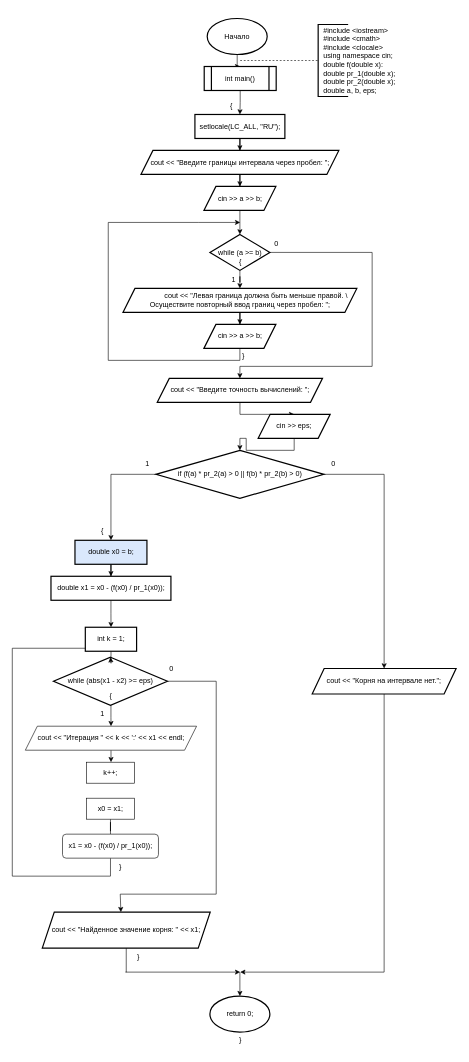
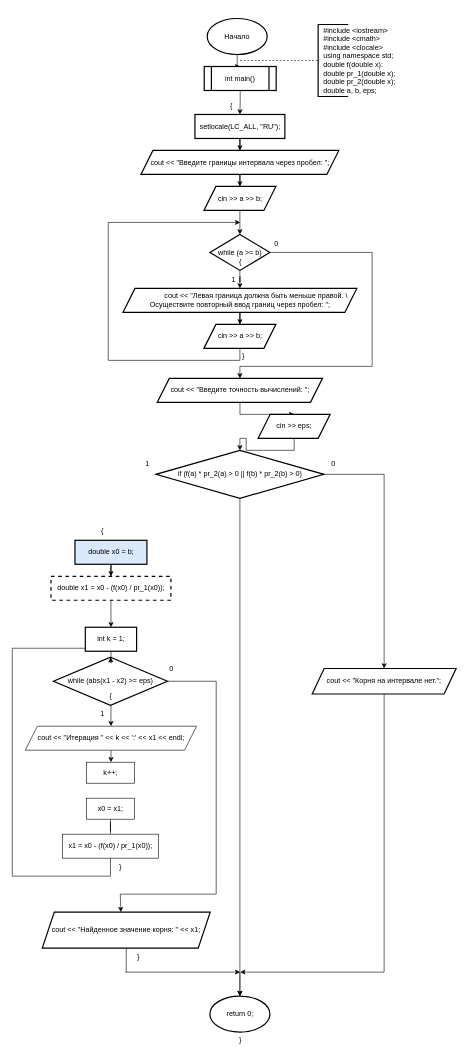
node "#include <iostream> #include <cmath> #include <clocale> using namespace cin; double f(double x): double pr_1(double x); double pr_2(double x); double a, b, eps;": label "#include <iostream> #include <cmath> #include <clocale> using namespace cin; double f(double x): double pr_1(double x); double pr_2(double x); double a, b, eps;" -> "#include <iostream> #include <cmath> #include <clocale> using namespace std; double f(double x): double pr_1(double x); double pr_2(double x); double a, b, eps;"
edge "if (f(a) * pr_2(a) > 0 || f(b) * pr_2(b) > 0)" -> "double x0 = b;": now "if (f(a) * pr_2(a) > 0 || f(b) * pr_2(b) > 0)" -> "return 0;"
node "double x1 = x0 - (f(x0) / pr_1(x0));": style solid -> dashed
node "x1 = x0 - (f(x0) / pr_1(x0));": shape rounded rectangle -> rectangle
